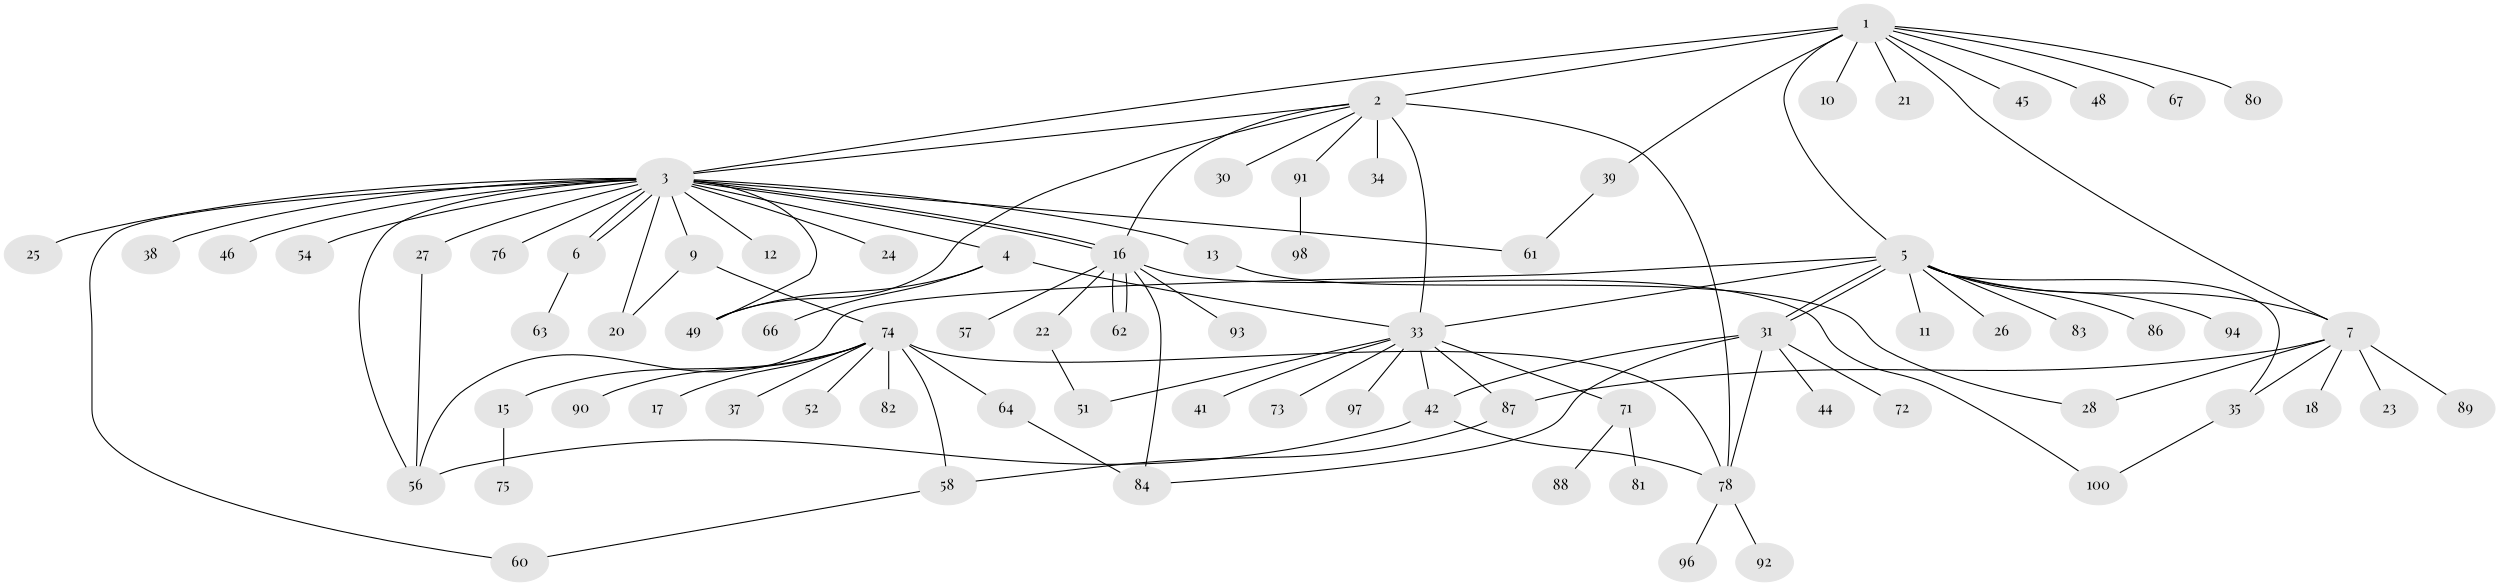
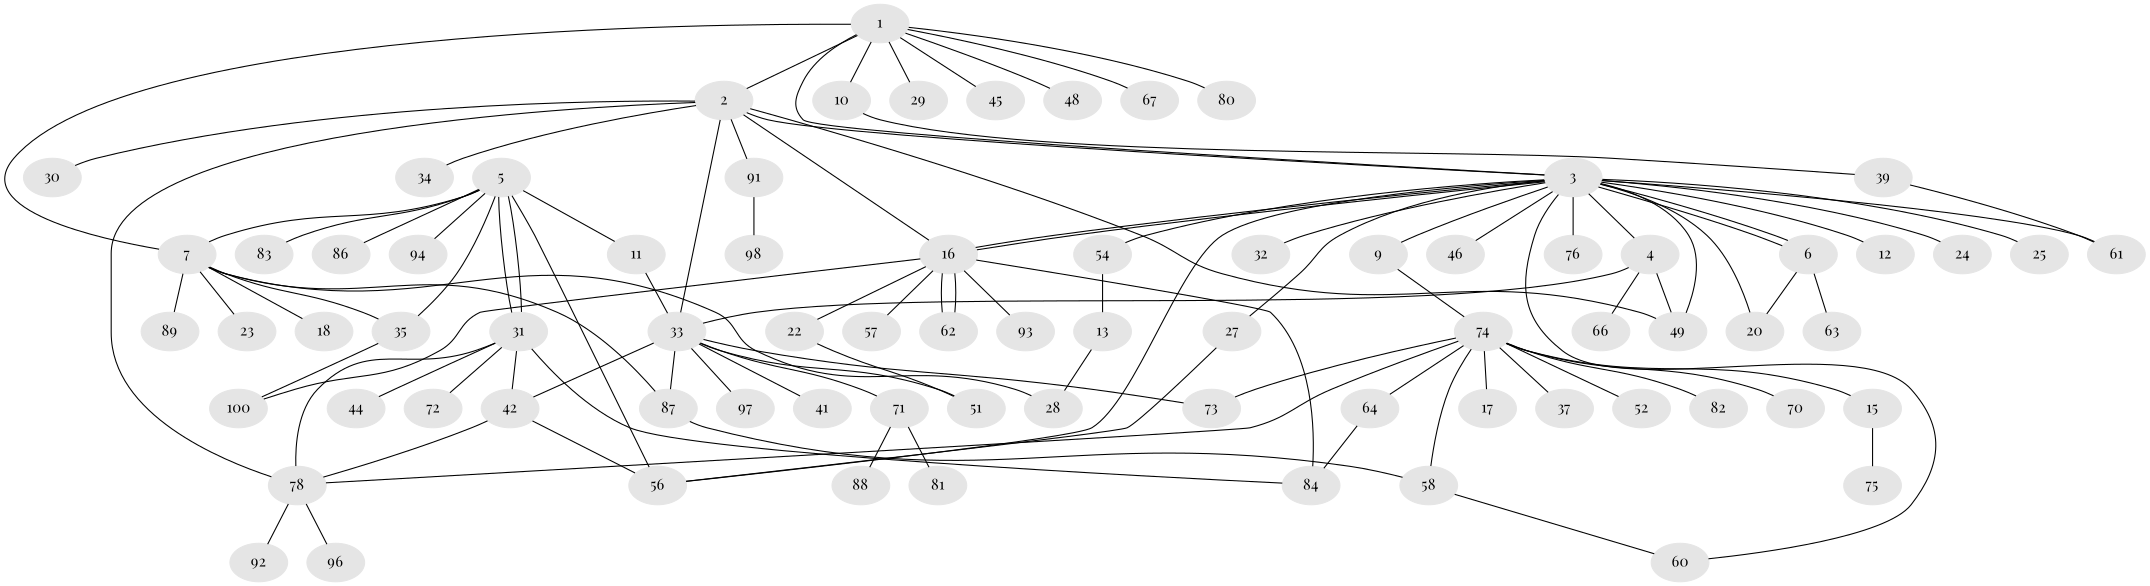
edge "1" -- "39": now "10" -- "39"
node "21": label "21" -> "29"
edge "1" -- "5": removed
edge "3" -- "13": now "54" -- "13"
node "38": label "38" -> "32"
edge "9" -- "20": now "6" -- "20"
edge "5" -- "33": now "11" -- "33"
node "26": removed
edge "74" -- "73": added
node "90": label "90" -> "70"
